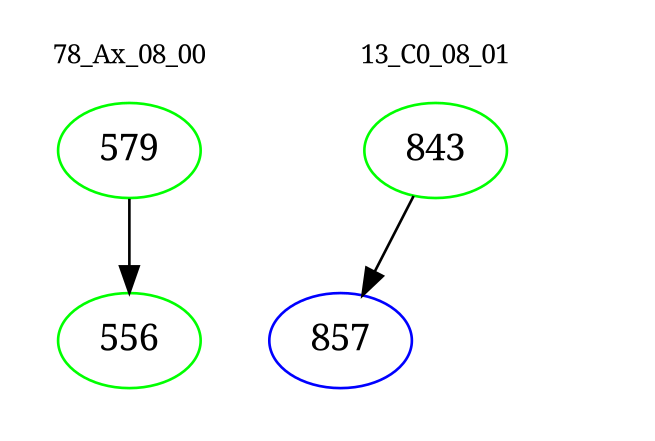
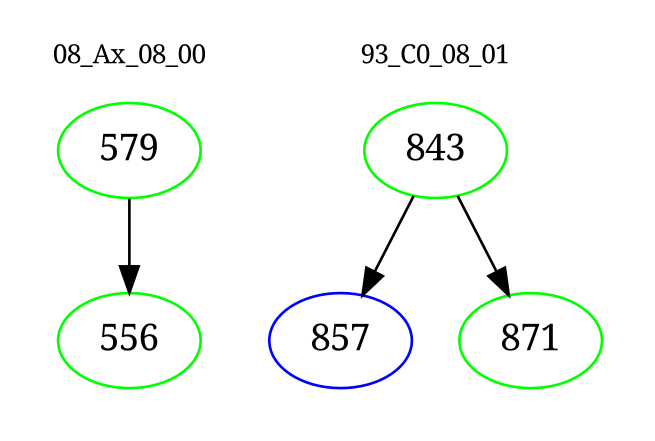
cluster "78_Ax_08_00": label "78_Ax_08_00" -> "08_Ax_08_00"
cluster "13_C0_08_01": label "13_C0_08_01" -> "93_C0_08_01"
node "871": added
